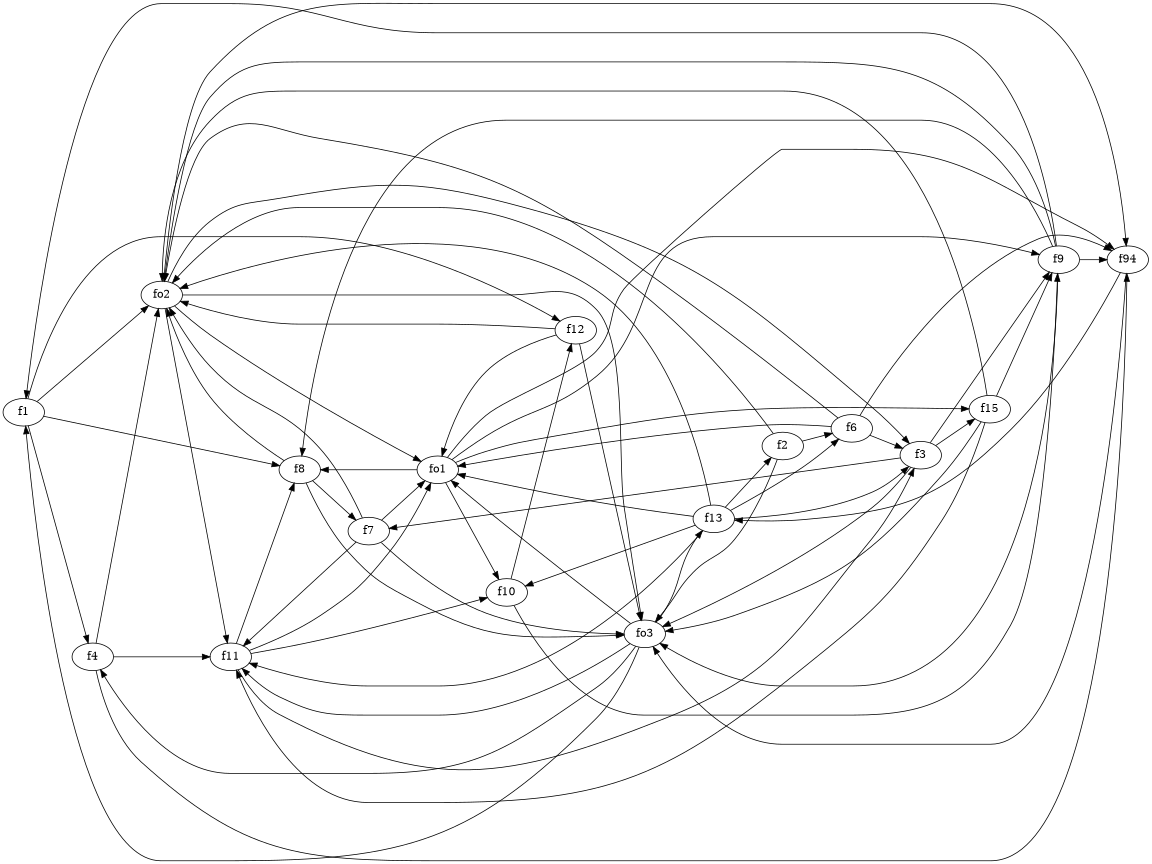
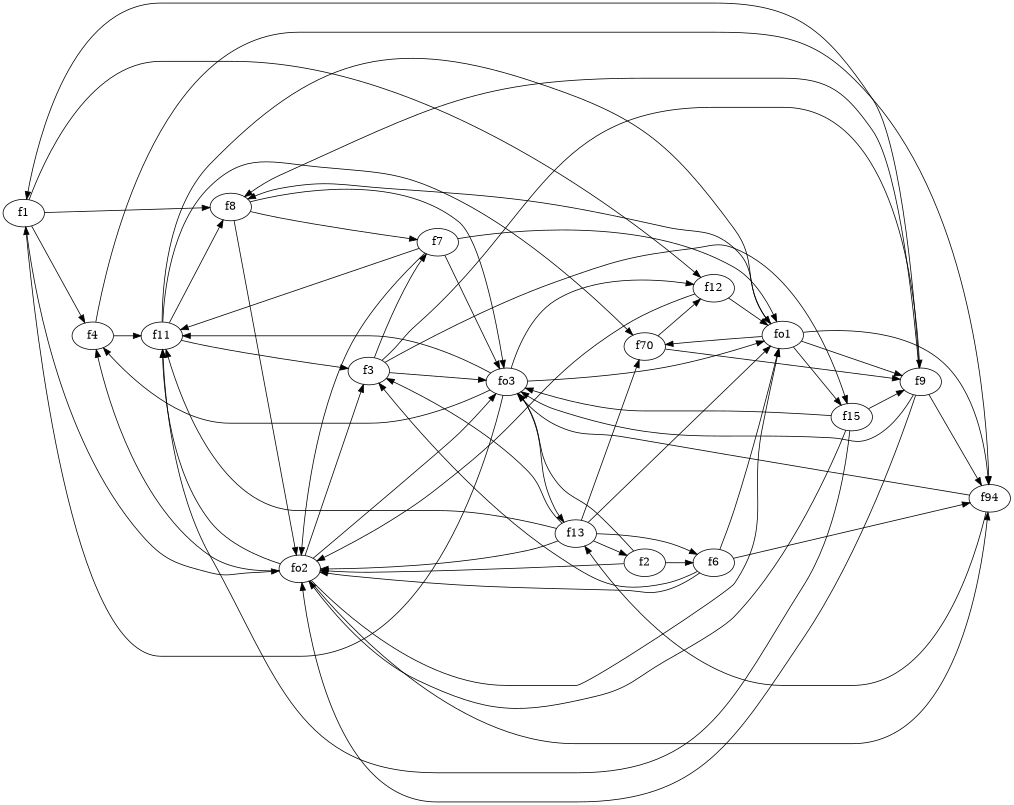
edge "f12" -> "fo3": reversed
edge "f4" -> "fo2": reversed
node "f10": label "f10" -> "f70"
